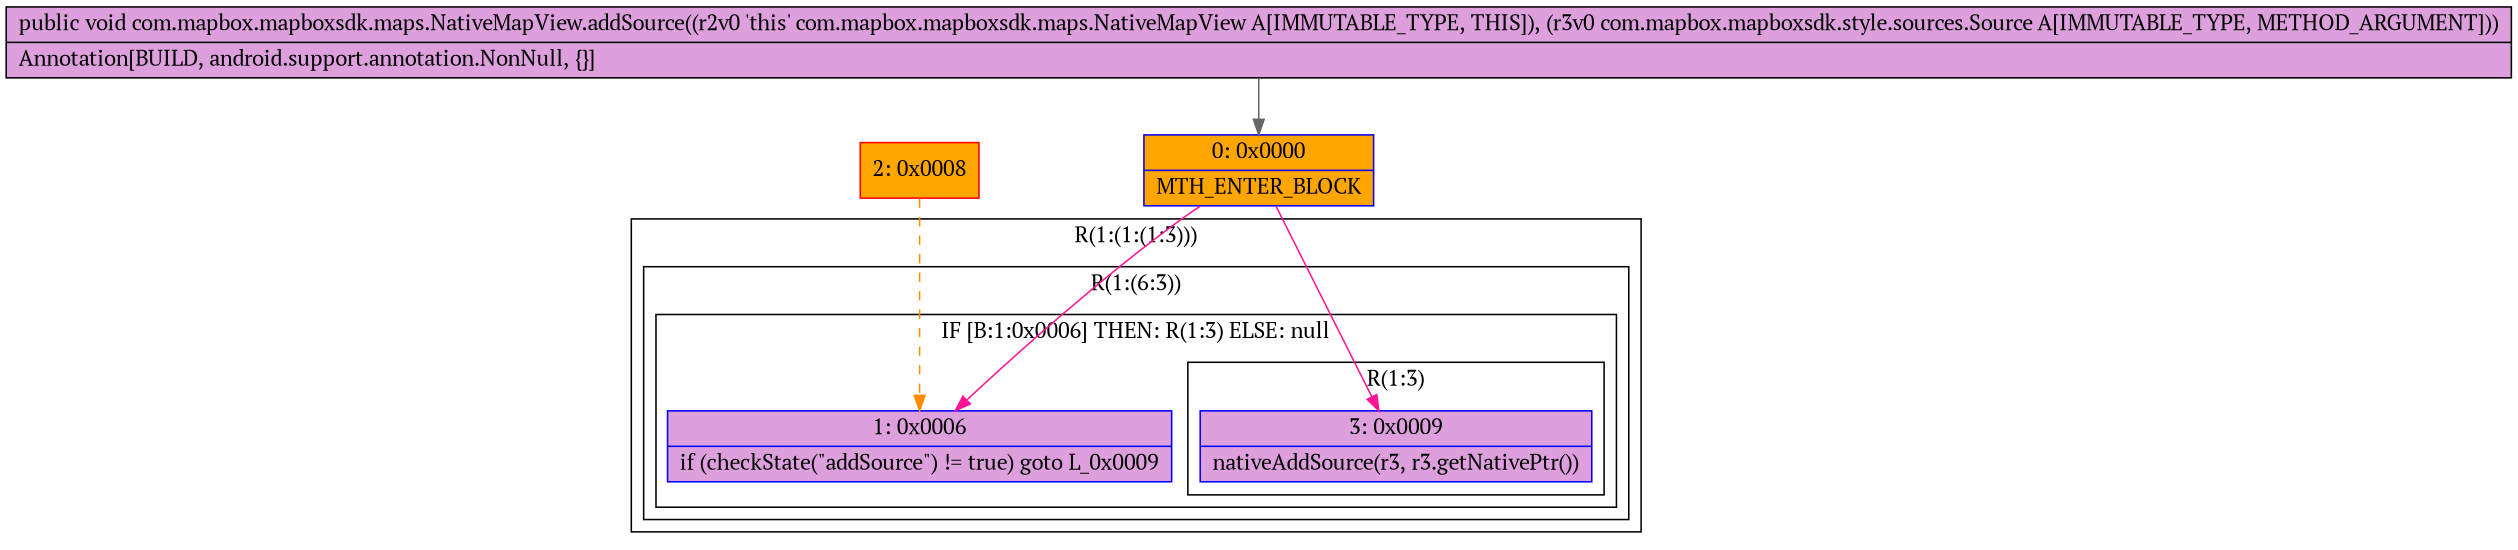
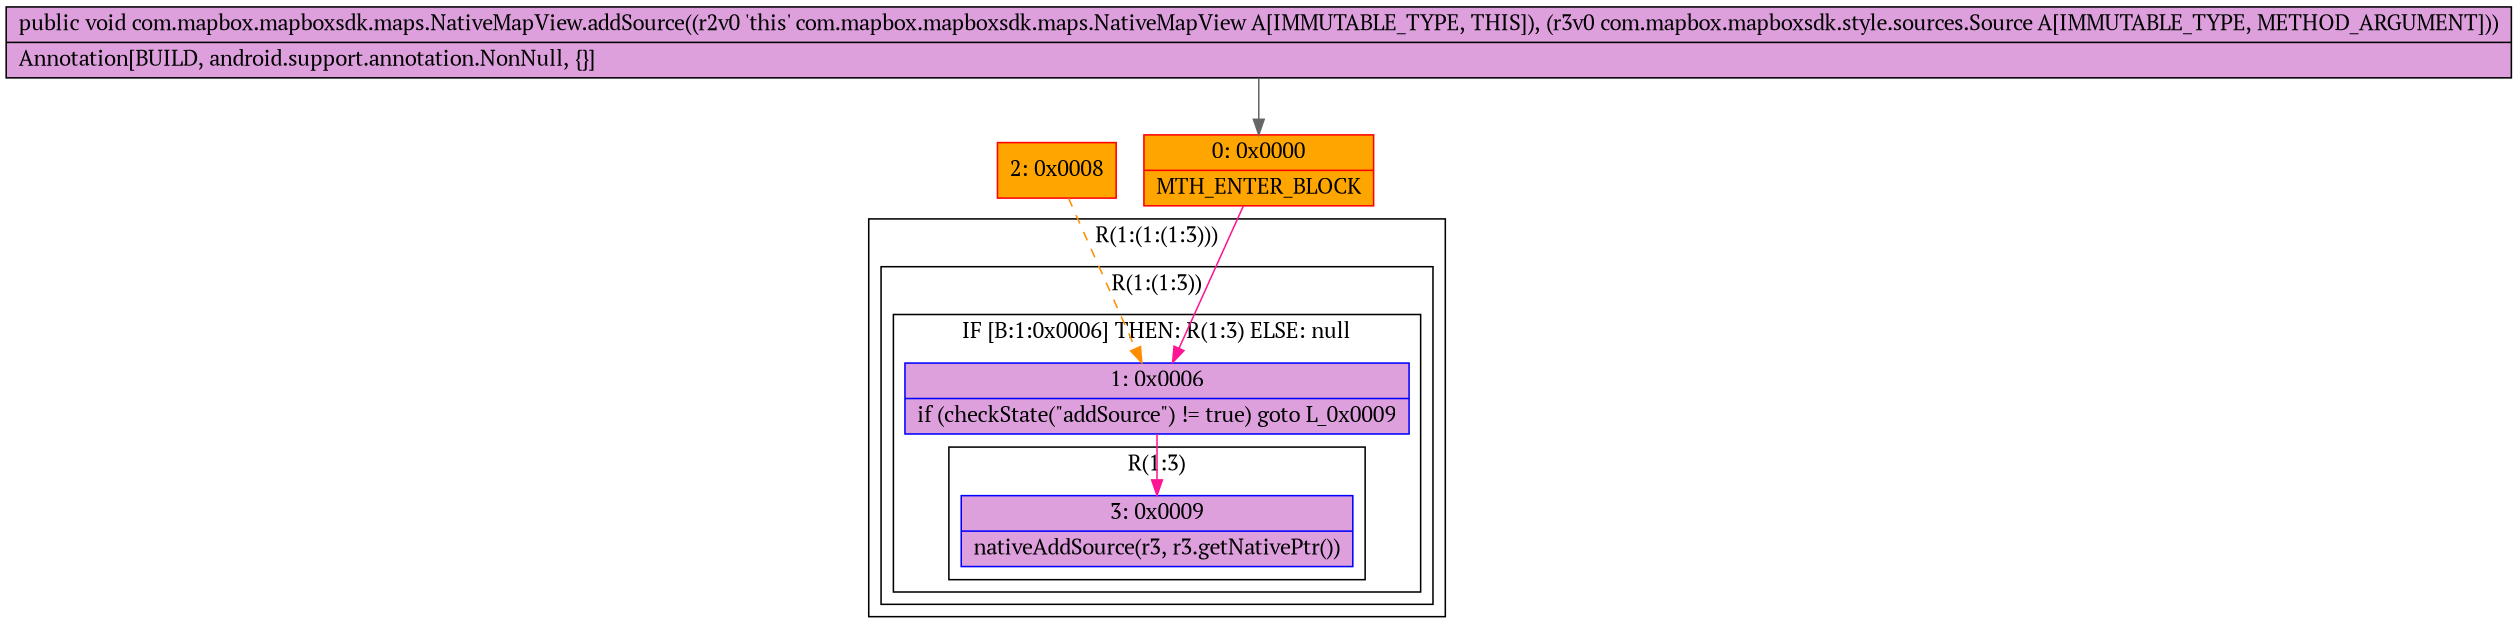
node "0: 0x0000": color blue -> red
cluster "R(1:(6:3))": label "R(1:(6:3))" -> "R(1:(1:3))"
edge "0: 0x0000" -> "3: 0x0009": now "1: 0x0006" -> "3: 0x0009"
